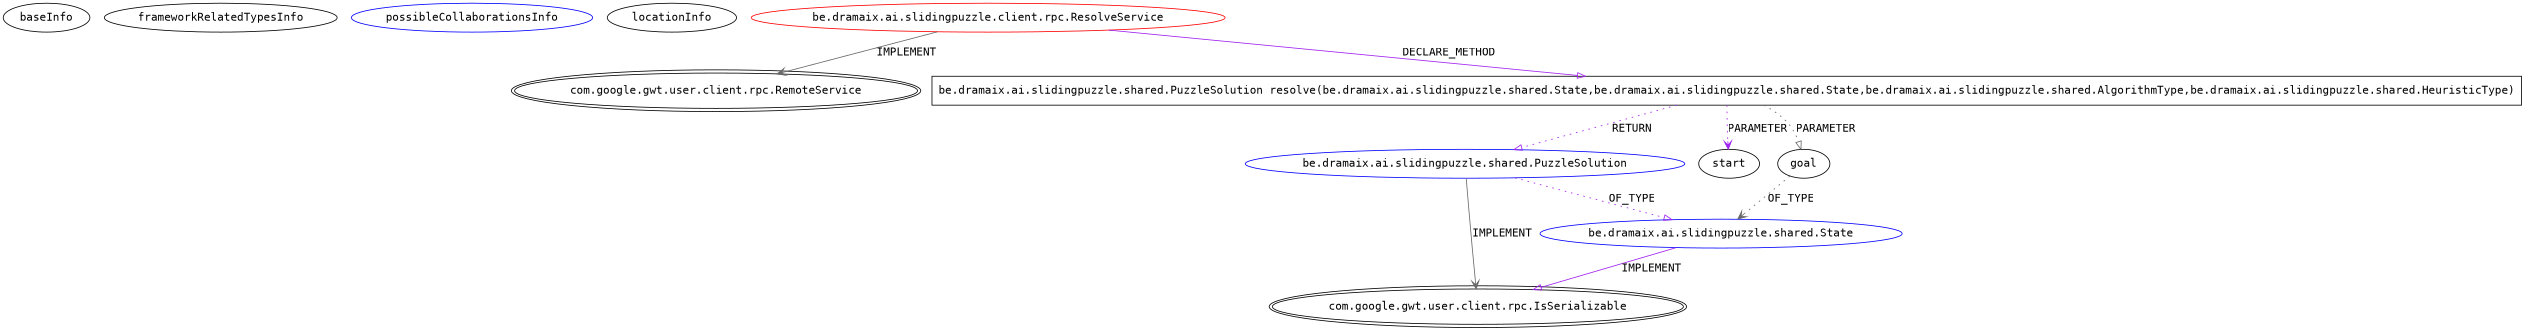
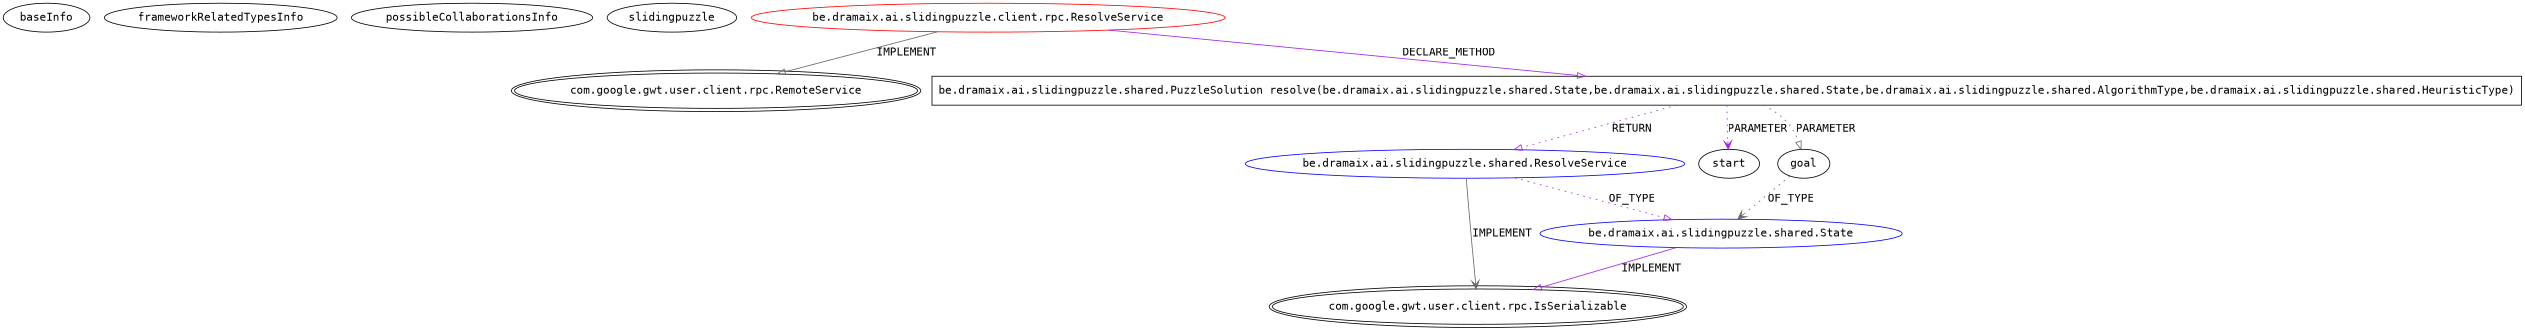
node "possibleCollaborationsInfo": color blue -> black
node "locationInfo": label "locationInfo" -> "slidingpuzzle"
edge "be.dramaix.ai.slidingpuzzle.client.rpc.ResolveService" -> "com.google.gwt.user.client.rpc.RemoteService": arrowhead vee -> onormal
node "be.dramaix.ai.slidingpuzzle.shared.PuzzleSolution": label "be.dramaix.ai.slidingpuzzle.shared.PuzzleSolution" -> "be.dramaix.ai.slidingpuzzle.shared.ResolveService"
